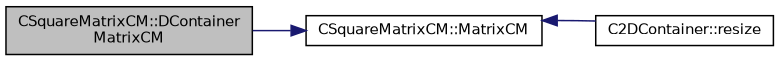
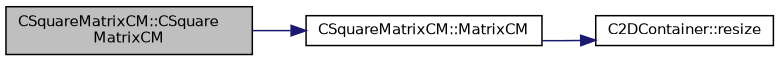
edge "C2DContainer::resize" -> "CSquareMatrixCM::MatrixCM": reversed
node "CSquareMatrixCM::DContainer MatrixCM": label "CSquareMatrixCM::DContainer MatrixCM" -> "CSquareMatrixCM::CSquare MatrixCM"
